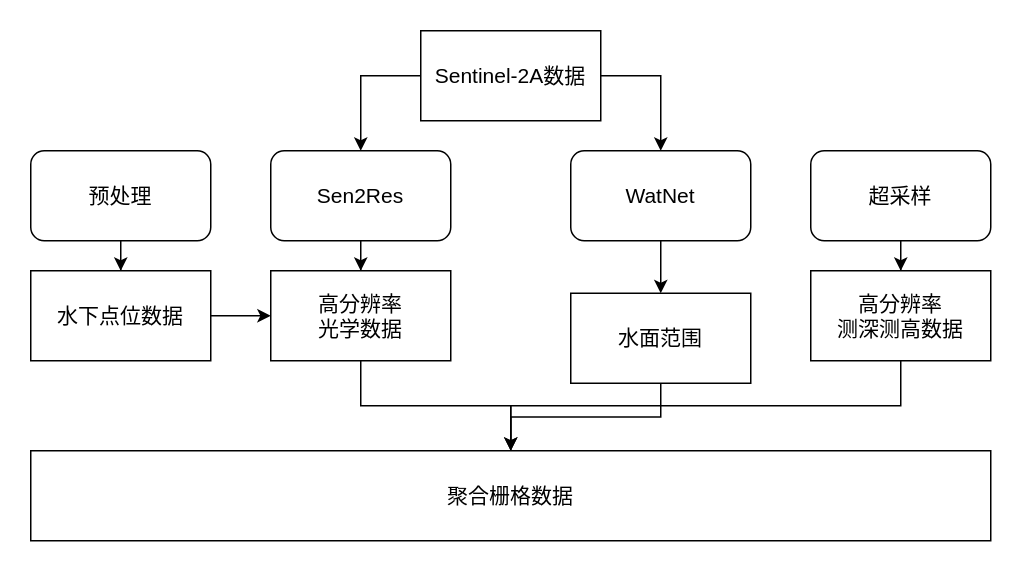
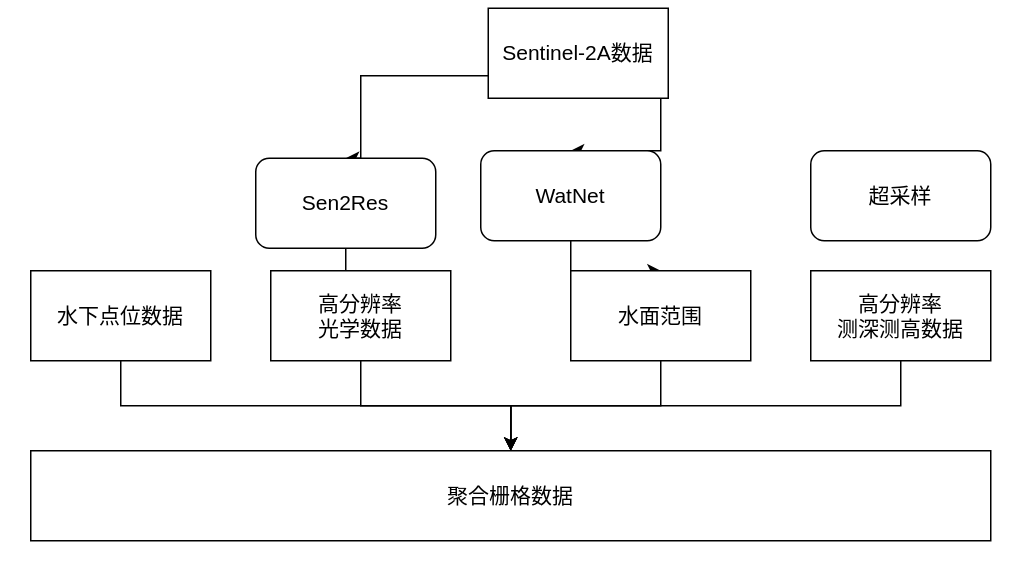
node "Sentinel-2A数据": moved (511, 76) -> (578, 53)
node "预处理": removed
node "Sen2Res": moved (361, 196) -> (346, 203)
node "WatNet": moved (661, 196) -> (571, 196)
edge "预处理" -> "水下点位数据": removed
edge "超采样" -> "高分辨率测深测高数据": removed
edge "水下点位数据" -> "高分辨率光学数据": now "水下点位数据" -> "聚合栅格数据"
node "水面范围": moved (661, 338) -> (661, 316)
edge "高分辨率光学数据" -- "聚合栅格数据": arrowhead none -> classic
